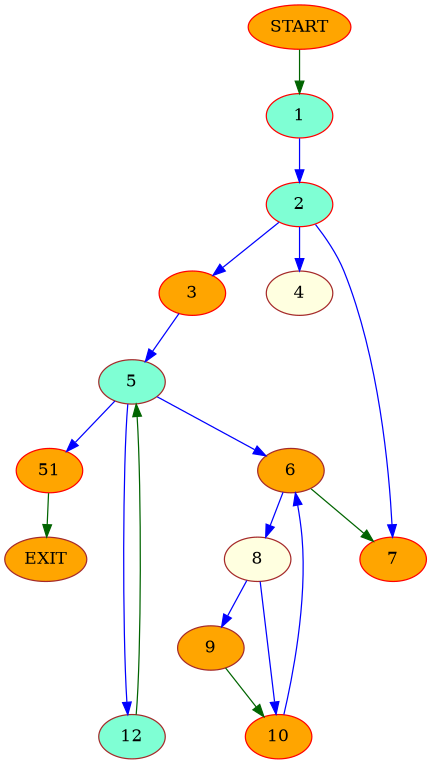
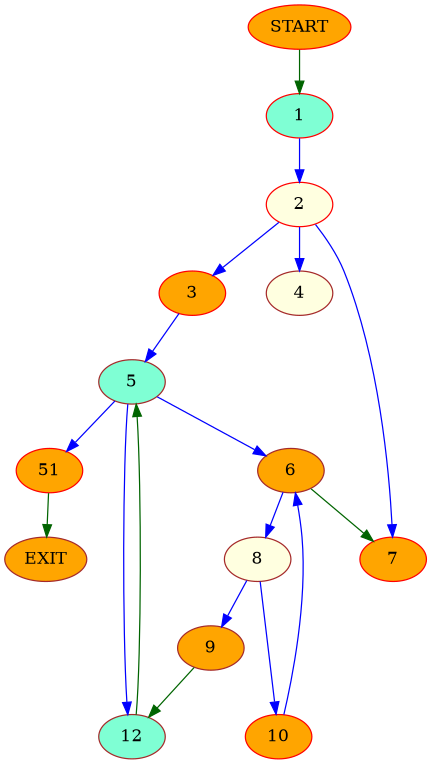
node "2": fillcolor aquamarine -> lightyellow
edge "9" -> "10": now "9" -> "12"
